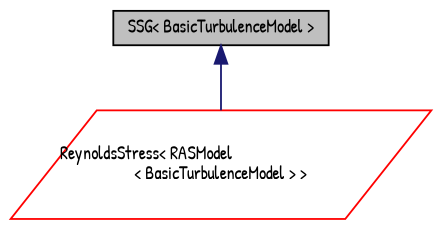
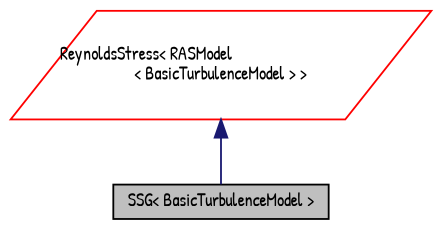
edge "ReynoldsStress< RASModel < BasicTurbulenceModel > >" -> "SSG< BasicTurbulenceModel >": reversed
